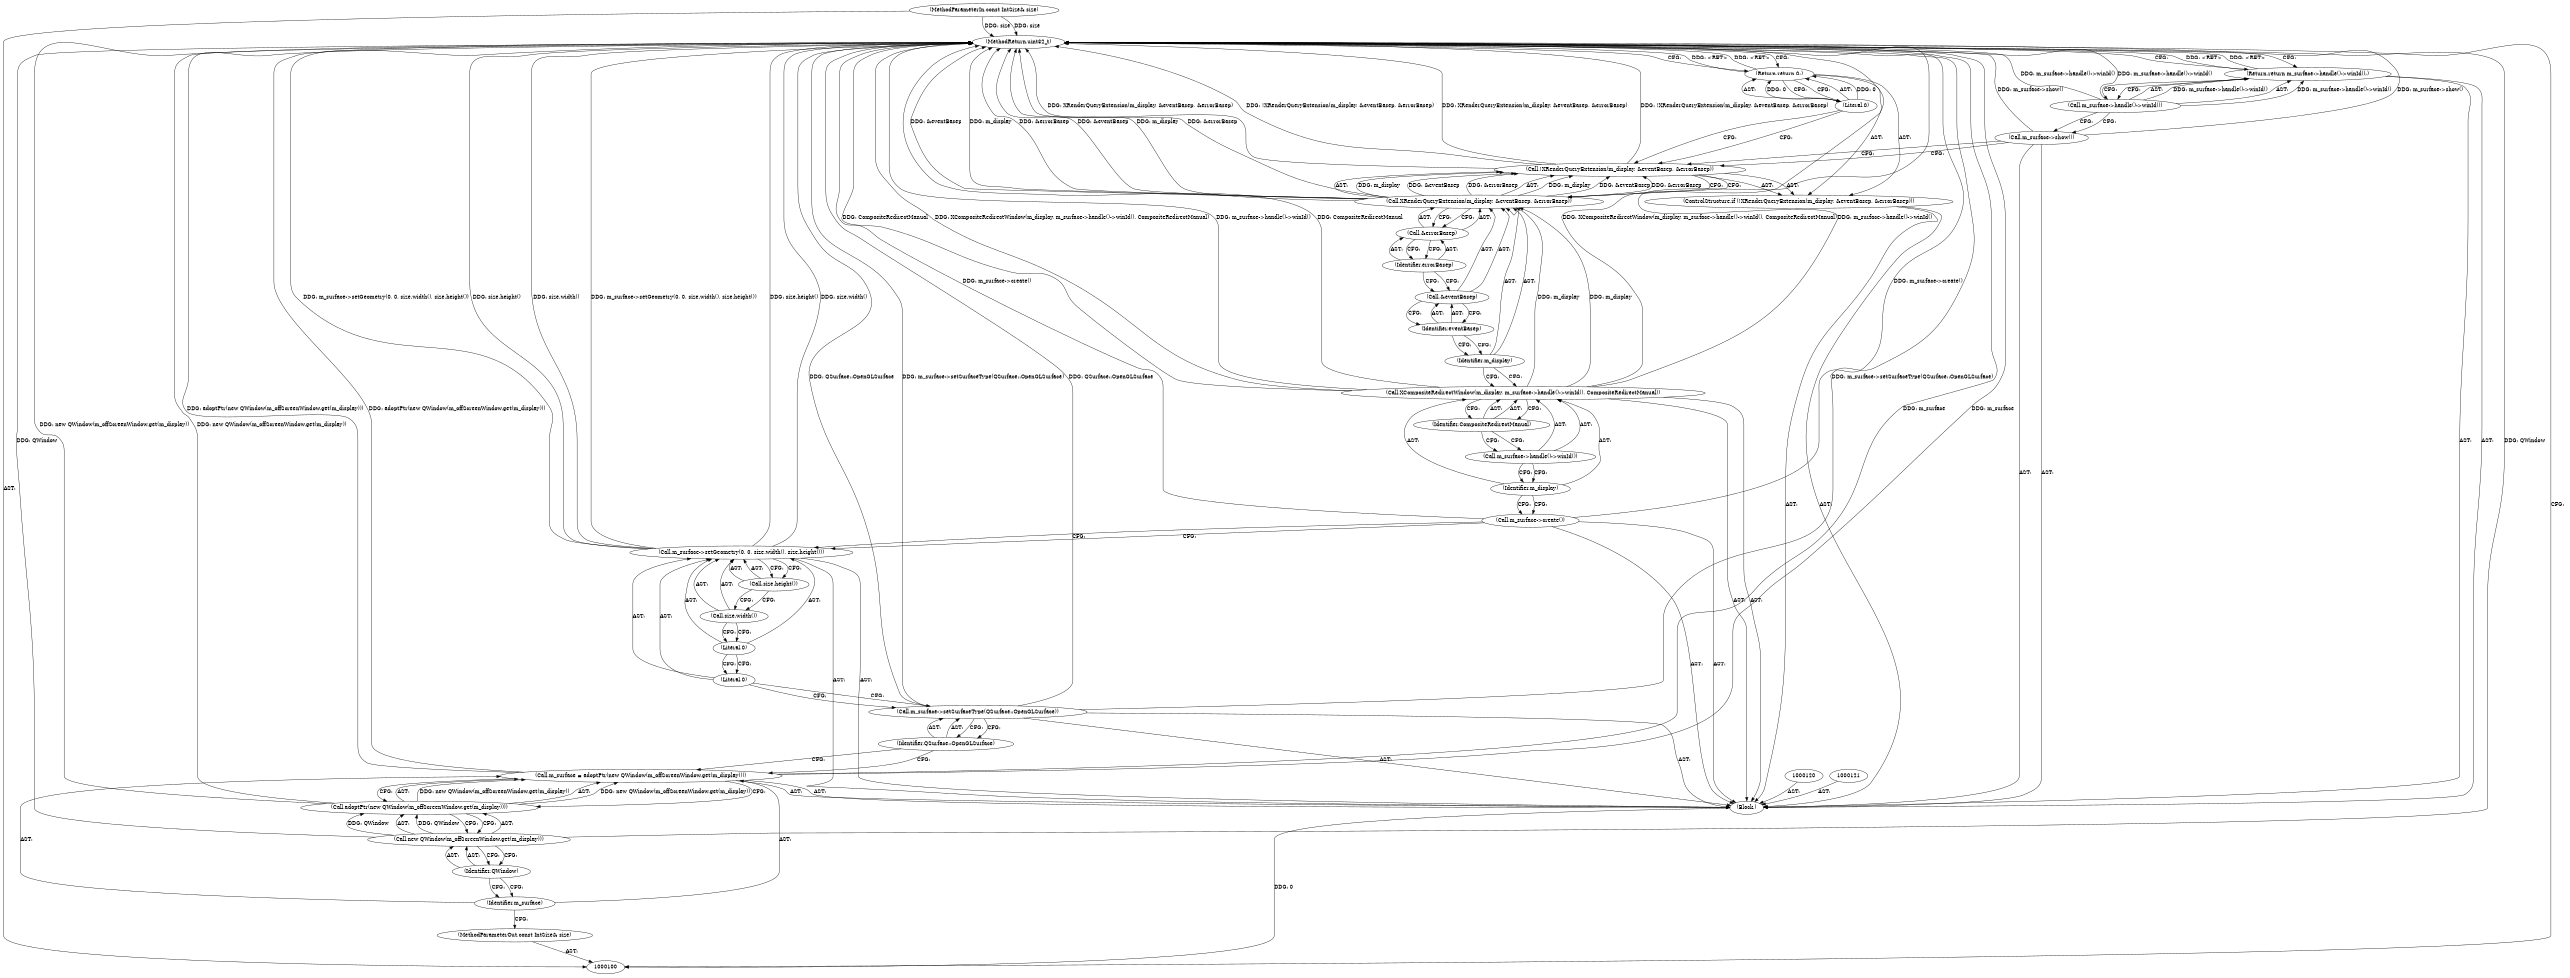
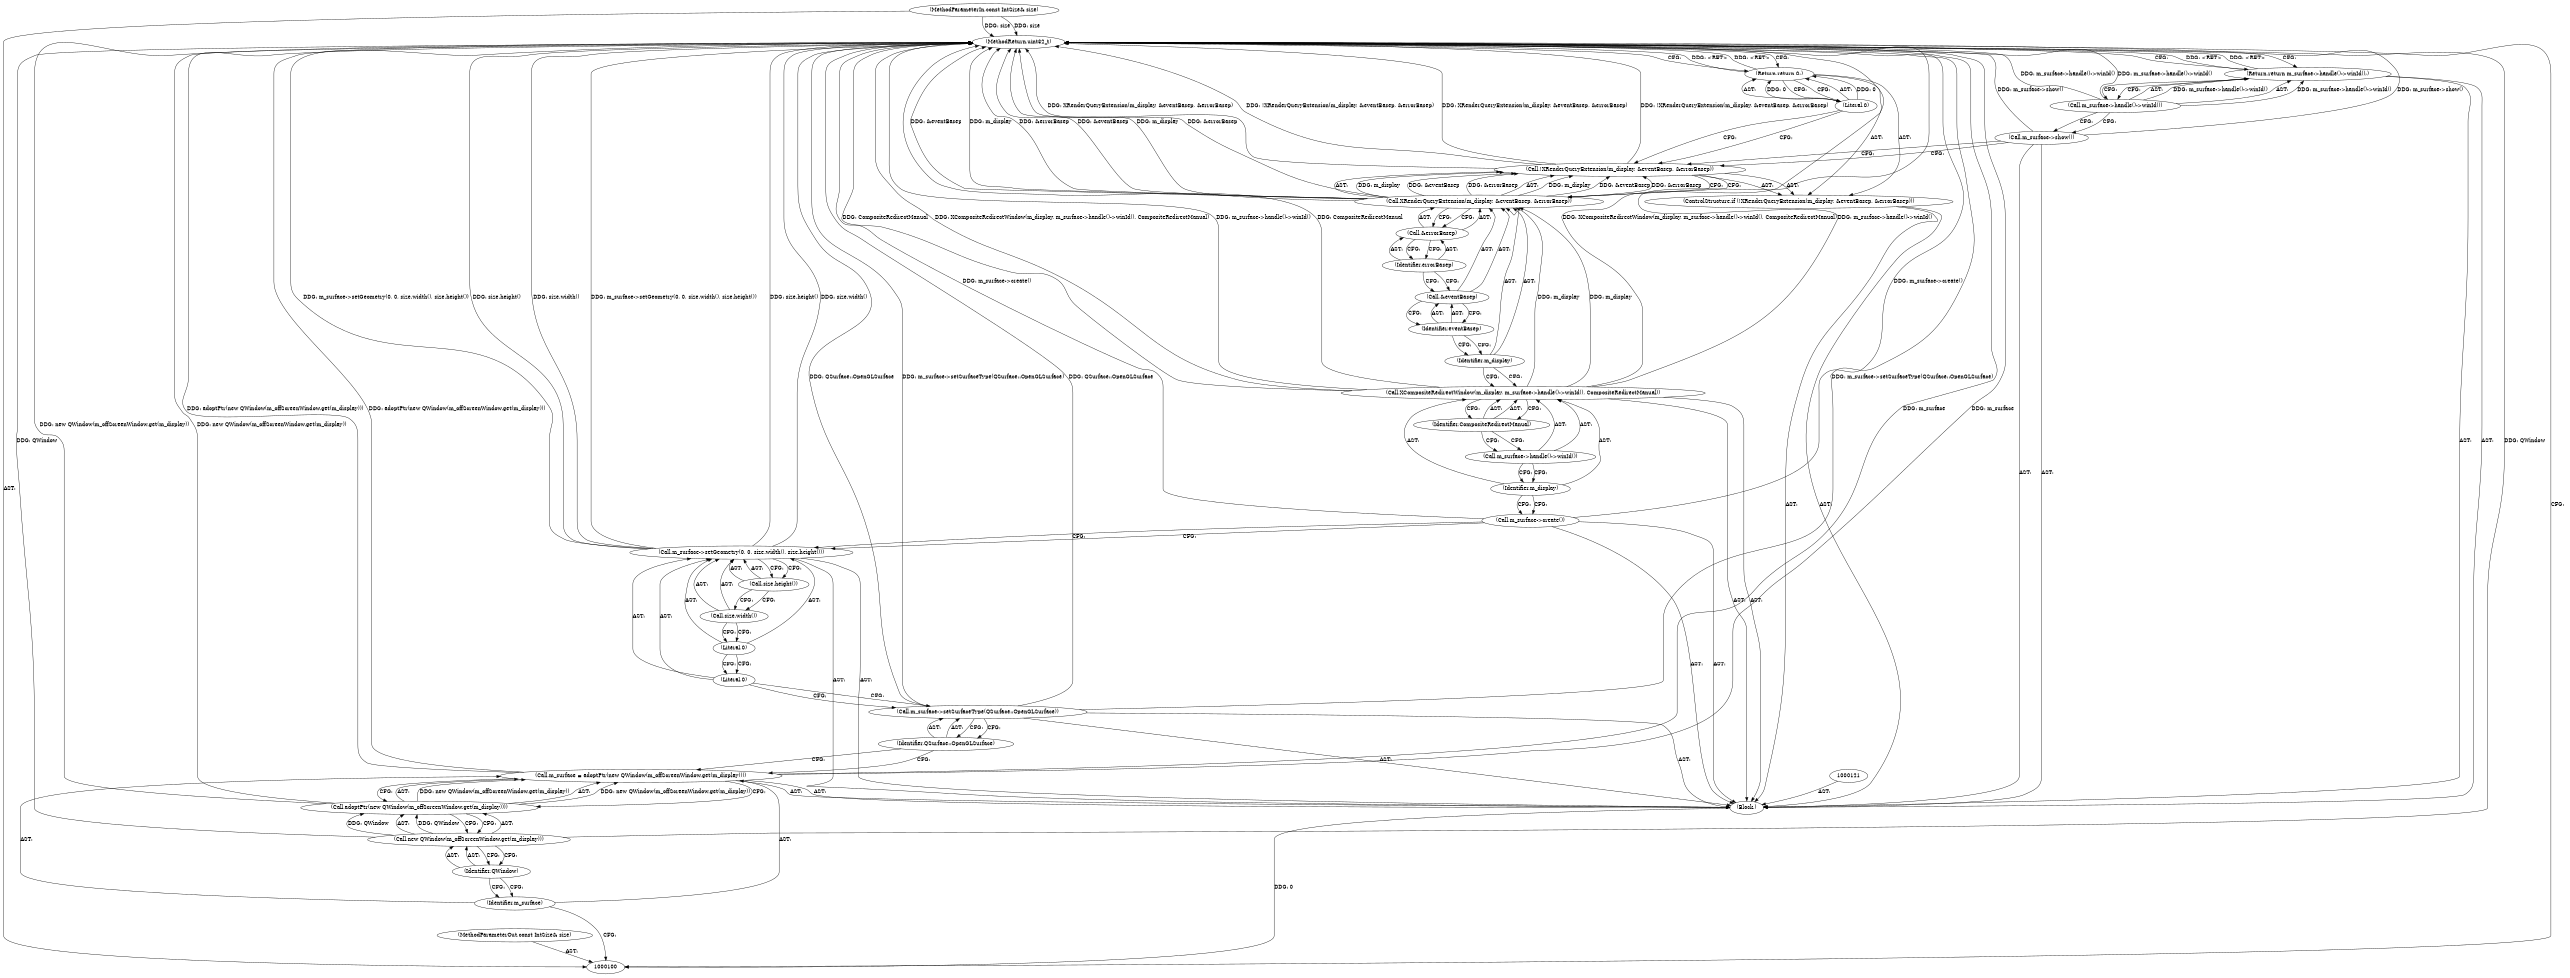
node "1000120": removed
edge "(Identifier,m_surface)" -> "(MethodParameterOut,const IntSize& size)": now "(Identifier,m_surface)" -> "1000100"
